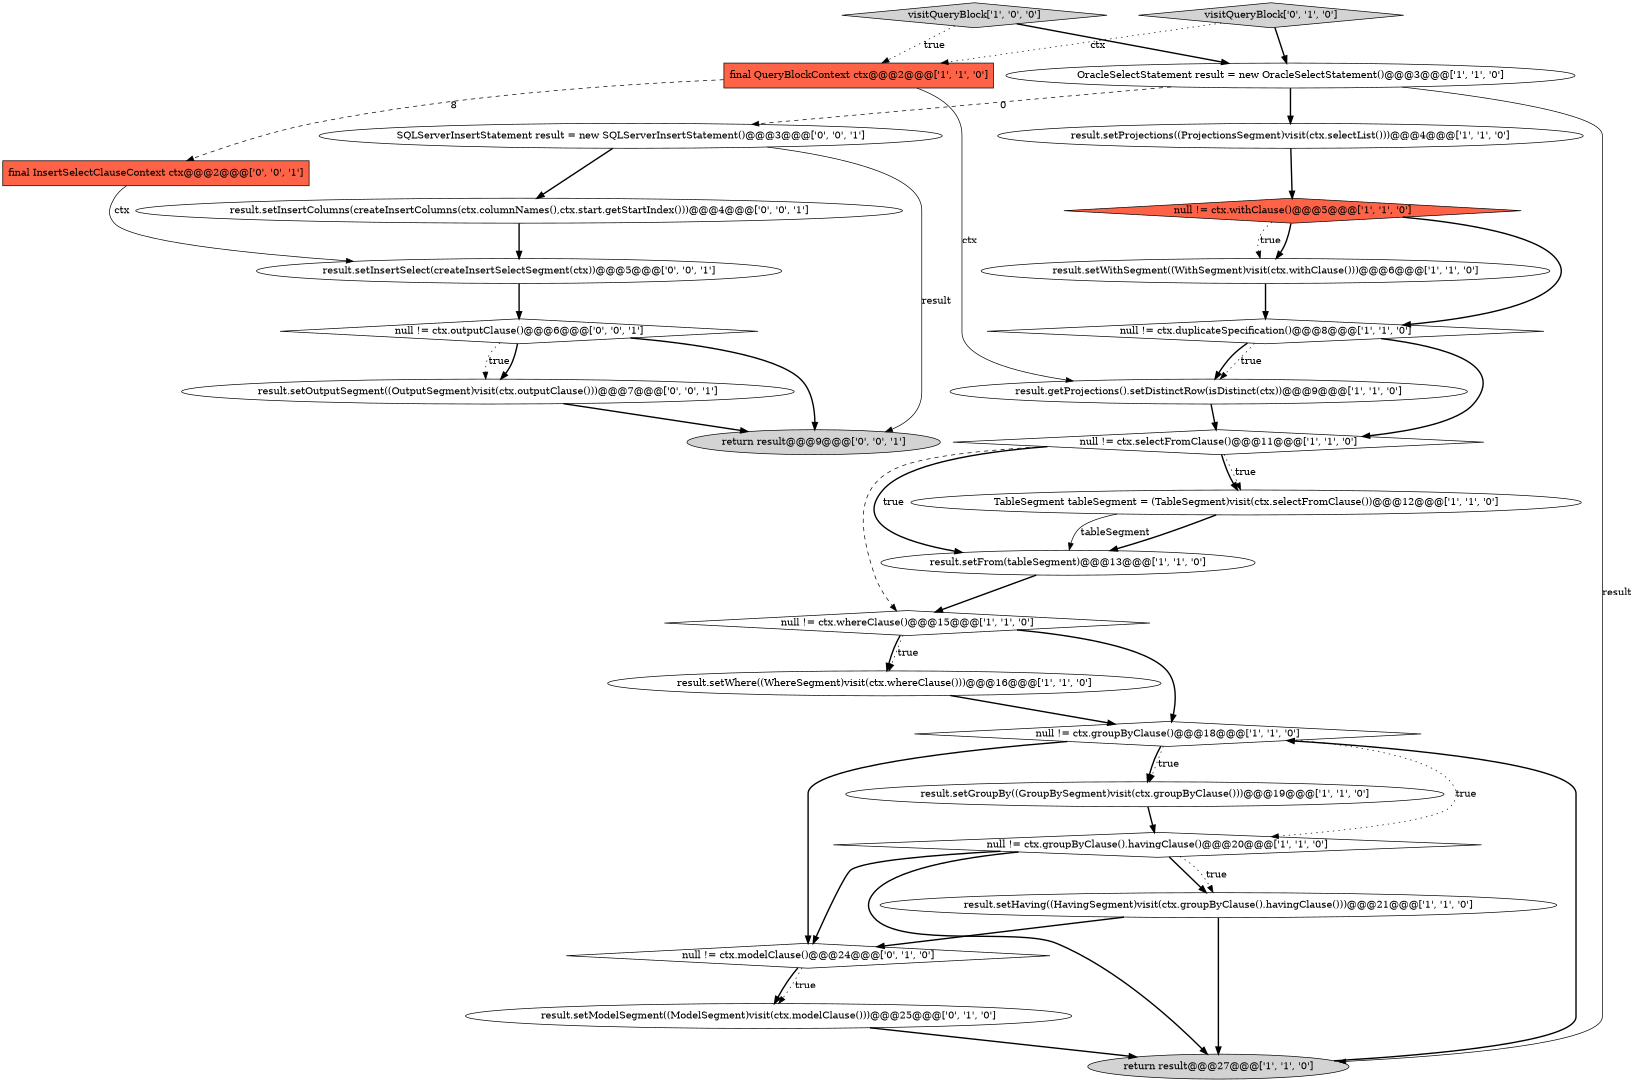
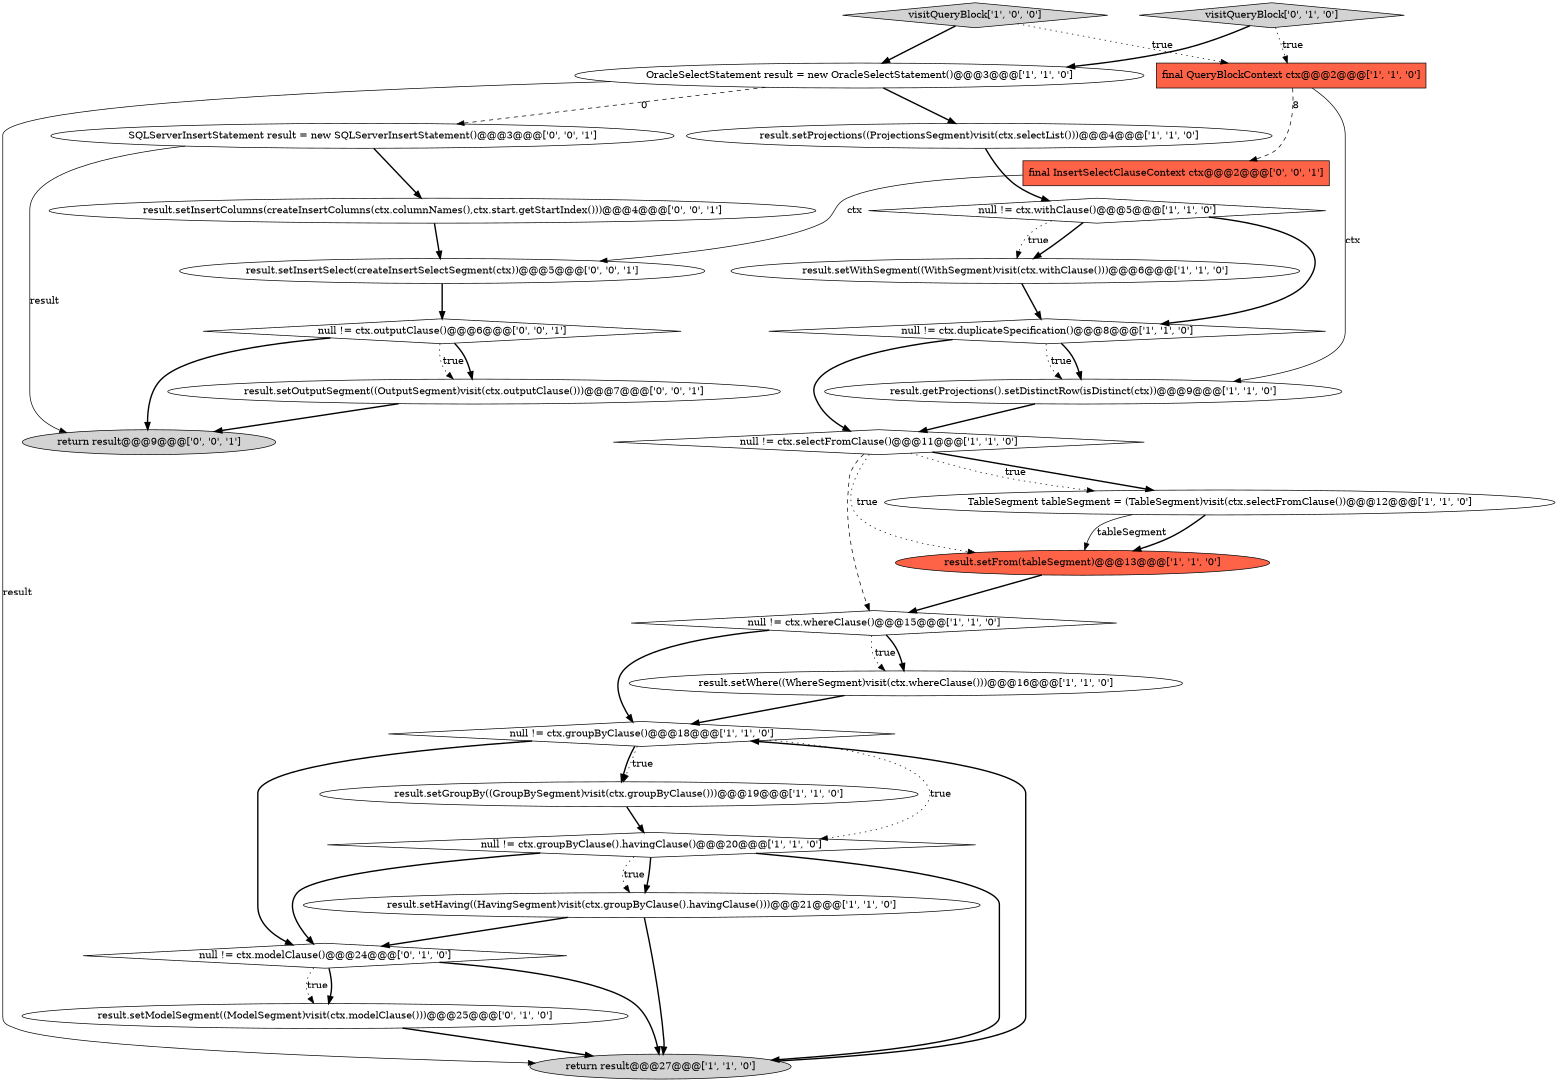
edge "visitQueryBlock['0', '1', '0']" -> "final QueryBlockContext ctx@@@2@@@['1', '1', '0']": label "ctx" -> "true"
node "null != ctx.withClause()@@@5@@@['1', '1', '0']": fillcolor tomato -> white
edge "null != ctx.selectFromClause()@@@11@@@['1', '1', '0']" -> "result.setFrom(tableSegment)@@@13@@@['1', '1', '0']": style bold -> dotted
node "result.setFrom(tableSegment)@@@13@@@['1', '1', '0']": fillcolor white -> tomato
edge "null != ctx.modelClause()@@@24@@@['0', '1', '0']" -> "return result@@@27@@@['1', '1', '0']": added
